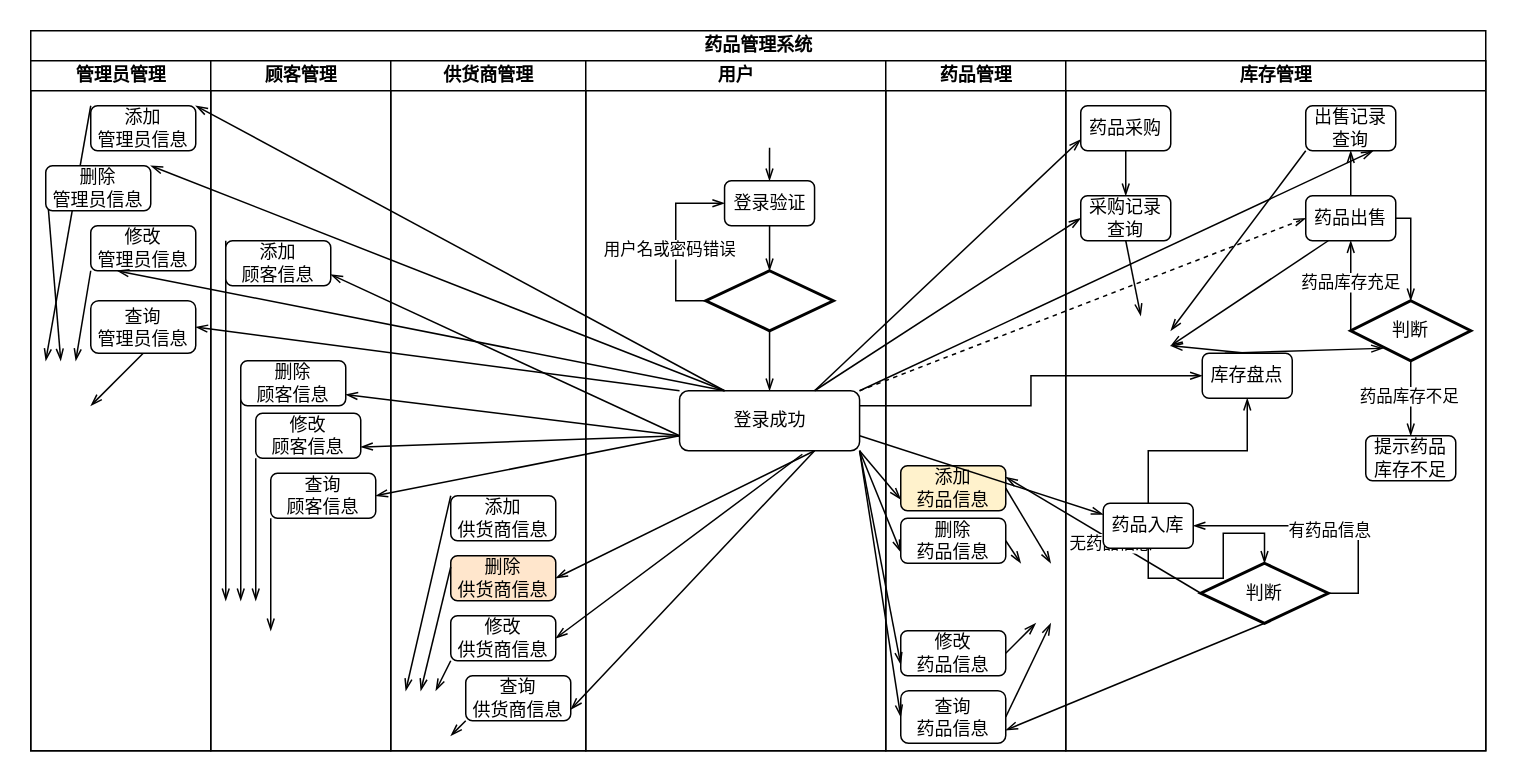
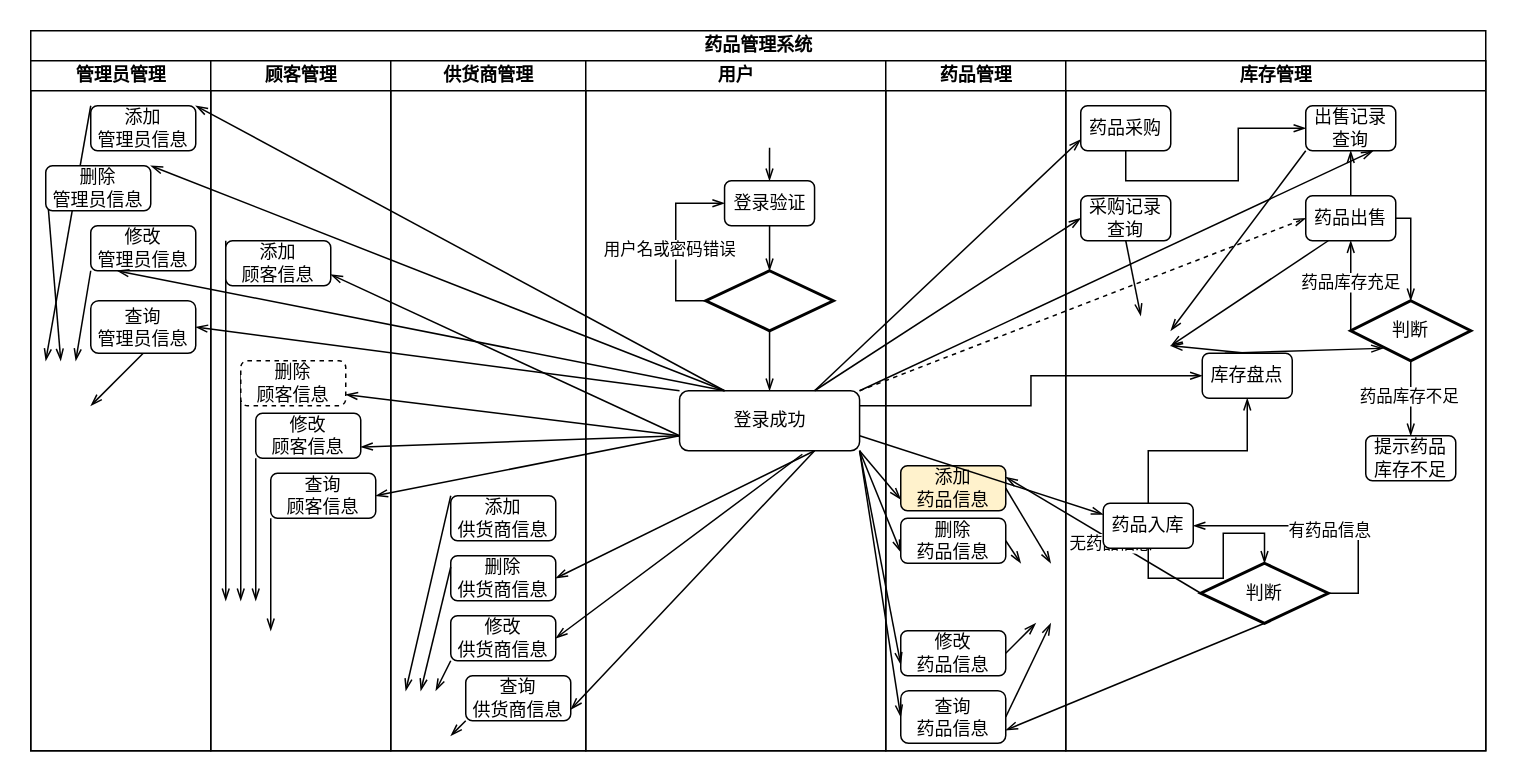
edge "药品采购" -> "采购记录查询": now "药品采购" -> "出售记录查询"
node "删除 顾客信息": style solid -> dashed
node "删除 供货商信息": fillcolor #ffe6cc -> #ffffff
